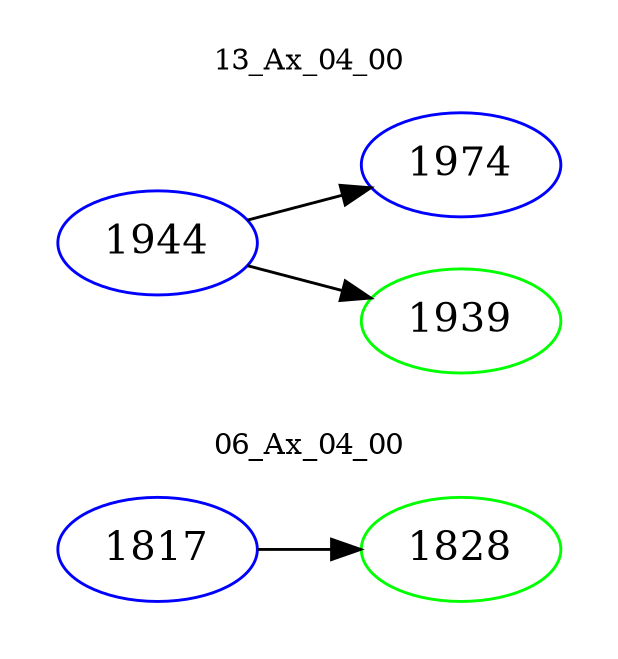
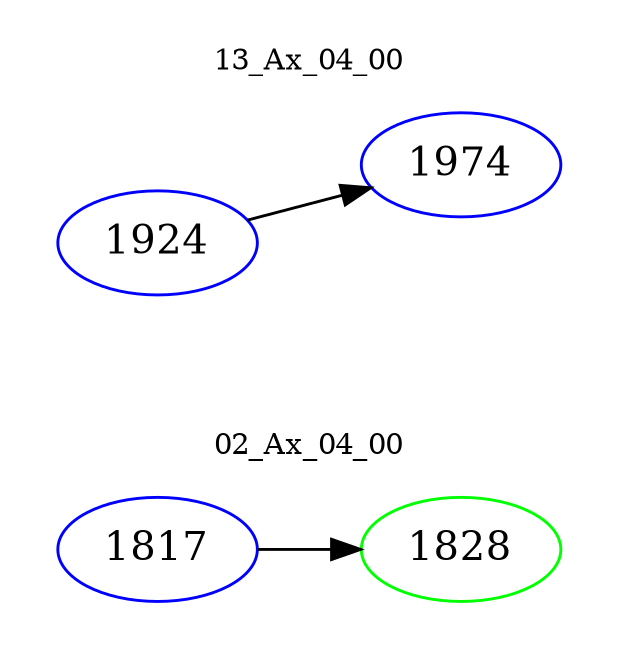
node "1944": label "1944" -> "1924"
node "1939": removed
cluster "06_Ax_04_00": label "06_Ax_04_00" -> "02_Ax_04_00"
